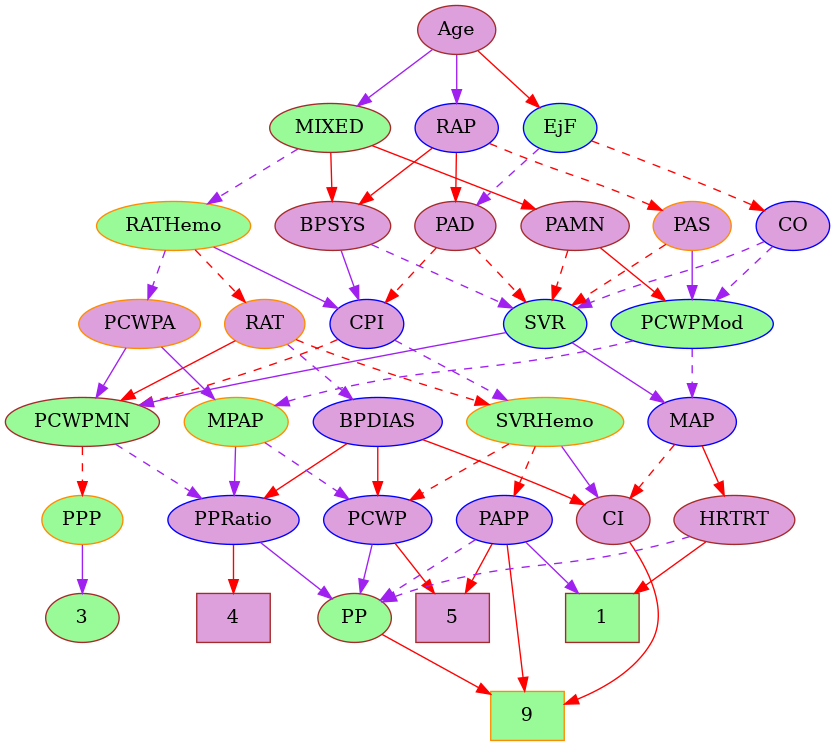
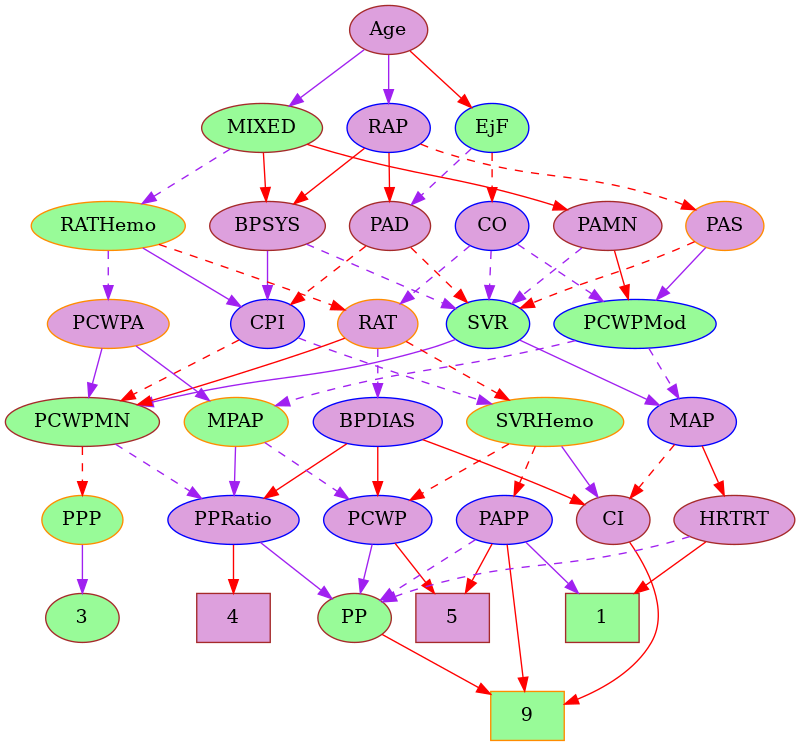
edge "CO" -> "RAT": added
edge "PAMN" -> "SVR": color red -> purple
